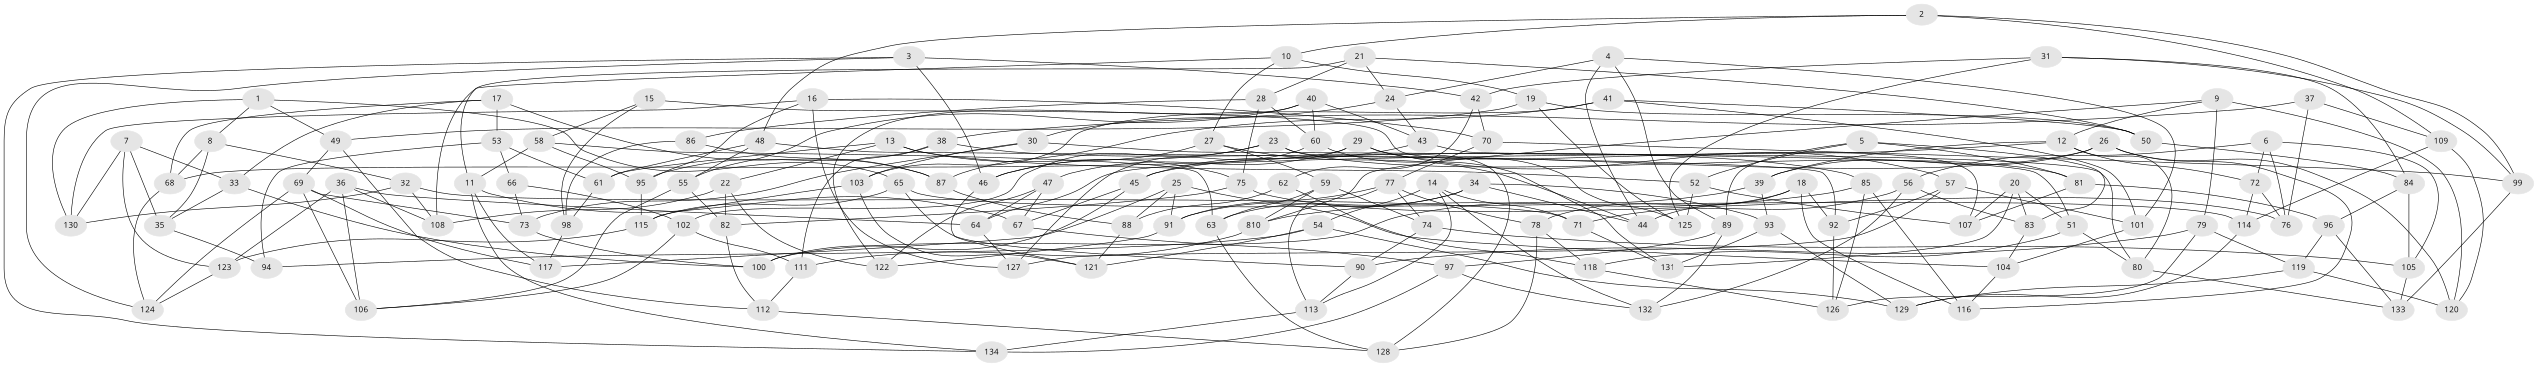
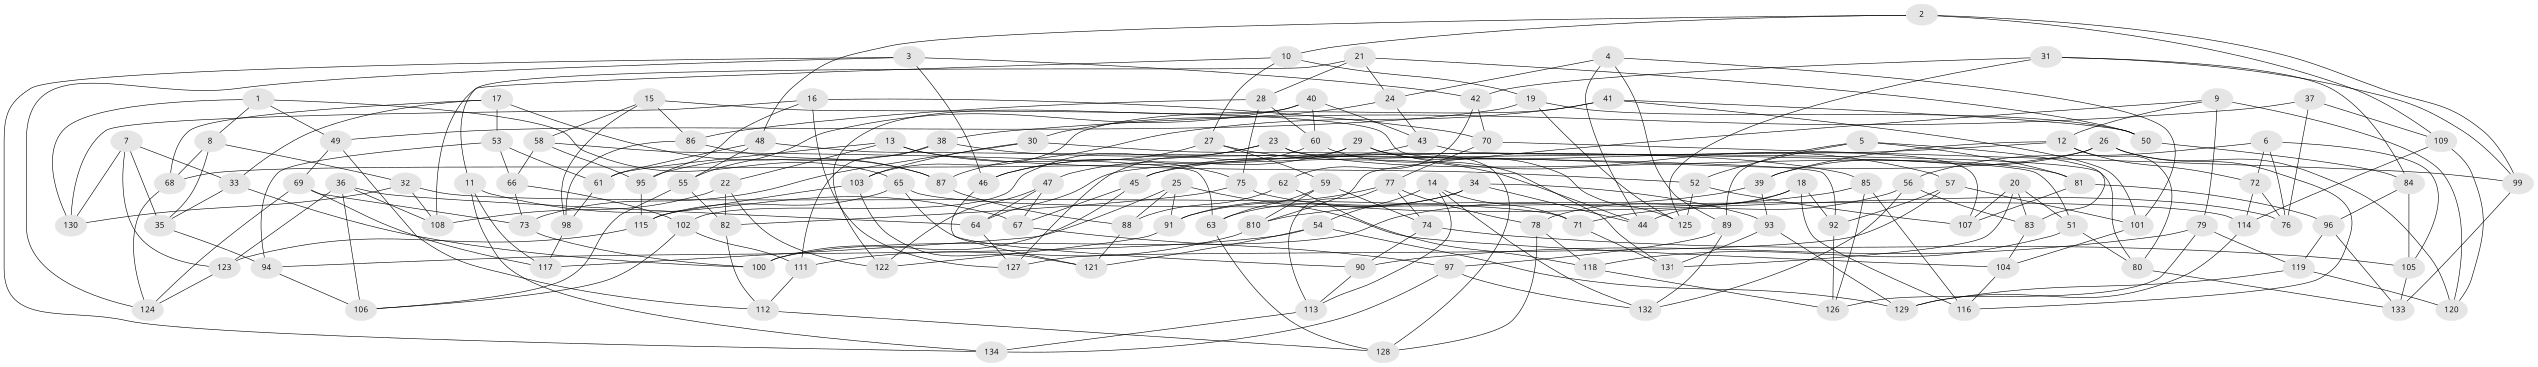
edge "15" -- "86": added
edge "58" -- "11": now "58" -- "66"
edge "69" -- "106": now "94" -- "106"
